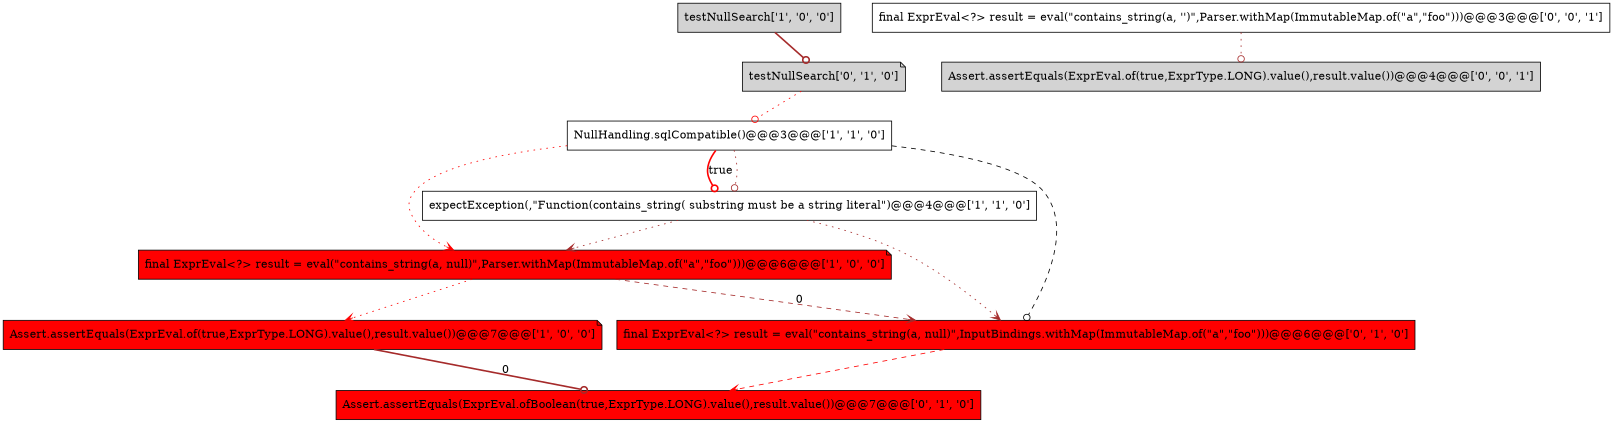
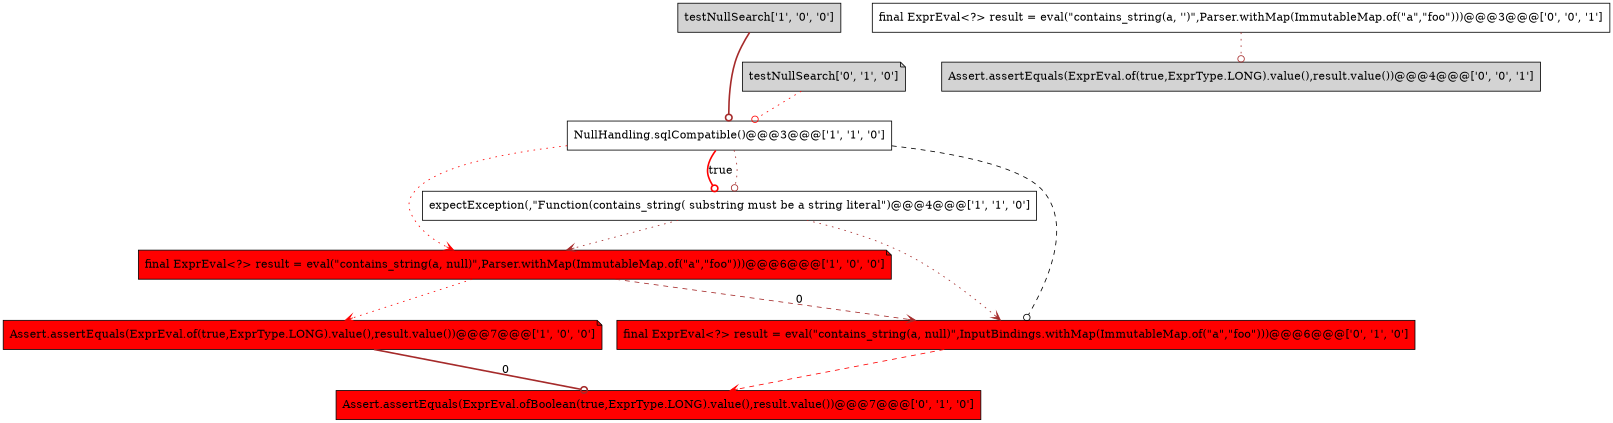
edge "testNullSearch['1', '0', '0']" -> "testNullSearch['0', '1', '0']": now "testNullSearch['1', '0', '0']" -> "NullHandling.sqlCompatible()@@@3@@@['1', '1', '0']"
